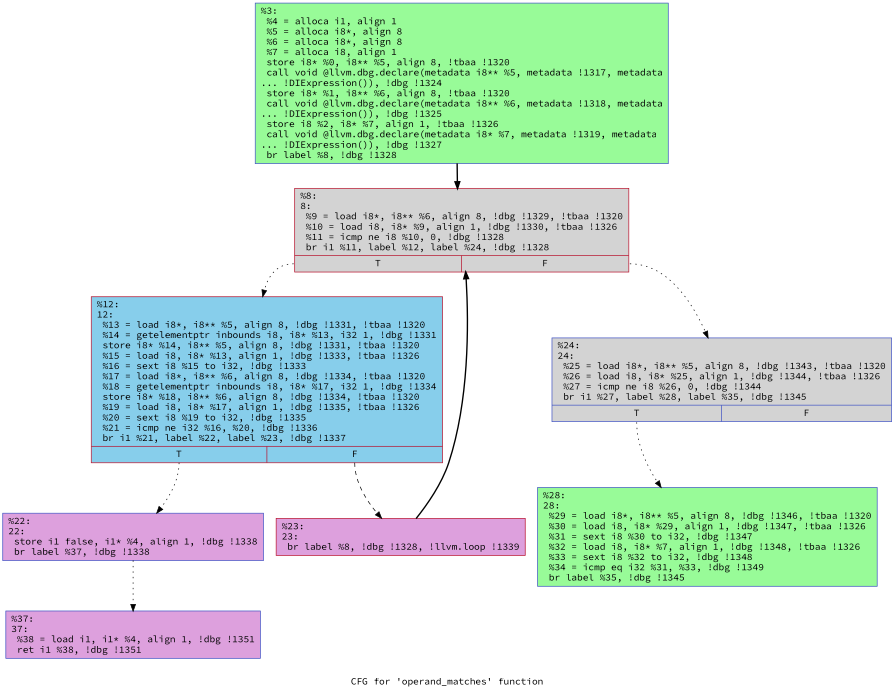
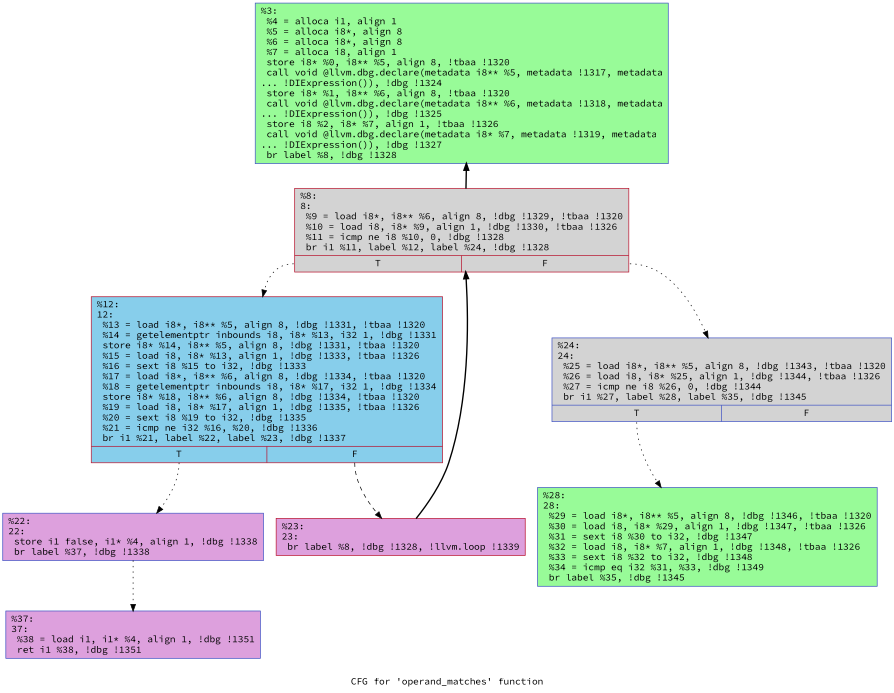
edge "%3:" -> "%8:": reversed
